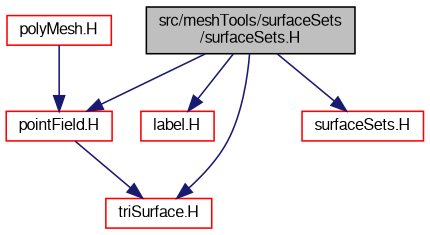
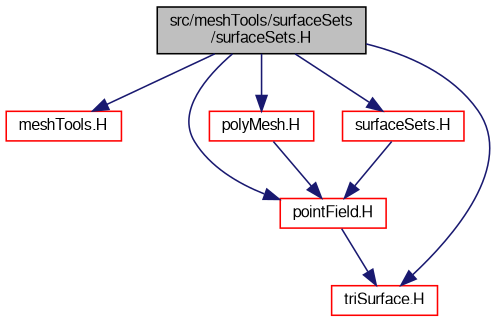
edge "src/meshTools/surfaceSets /surfaceSets.H" -> "polyMesh.H": added
node "label.H": label "label.H" -> "meshTools.H"
edge "surfaceSets.H" -> "pointField.H": added
